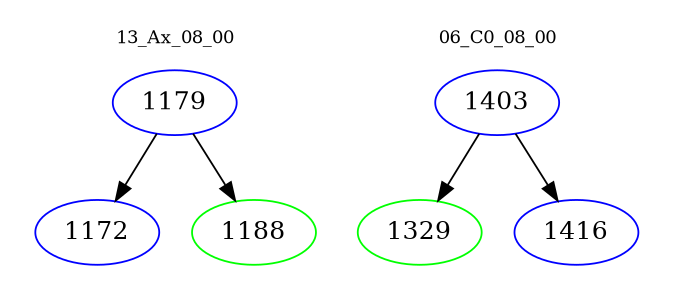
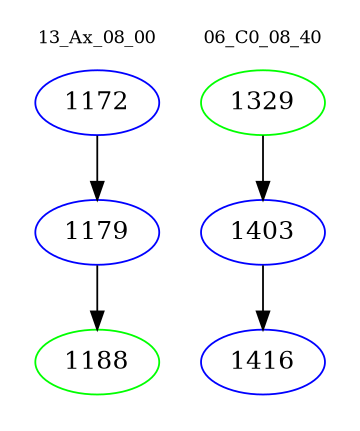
cluster "06_C0_08_00": label "06_C0_08_00" -> "06_C0_08_40"
edge "1179" -> "1172": reversed
edge "1403" -> "1329": reversed
